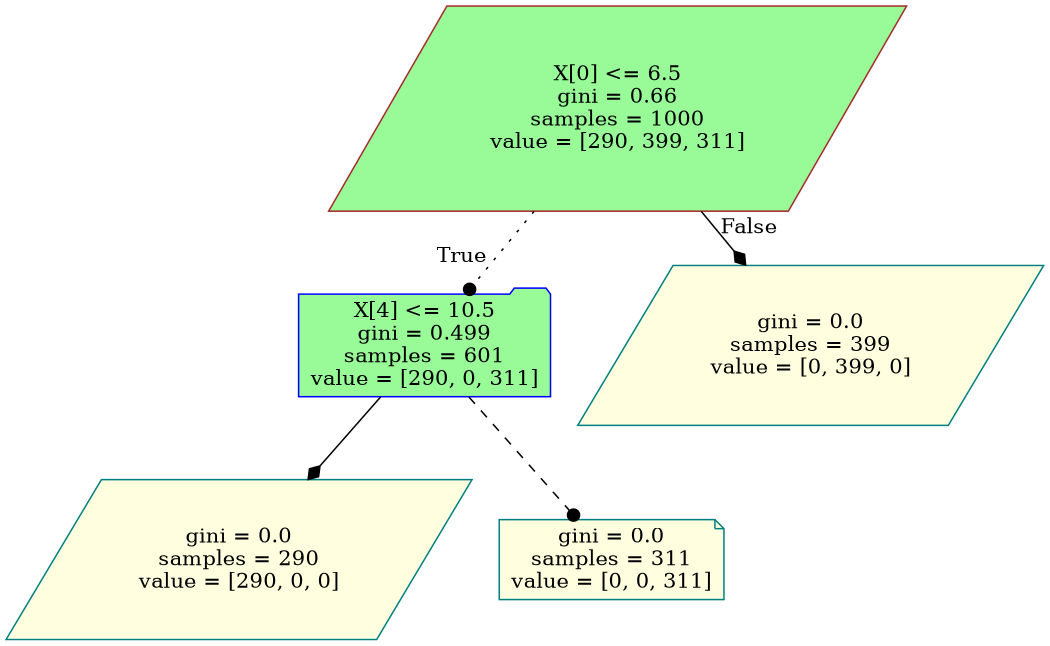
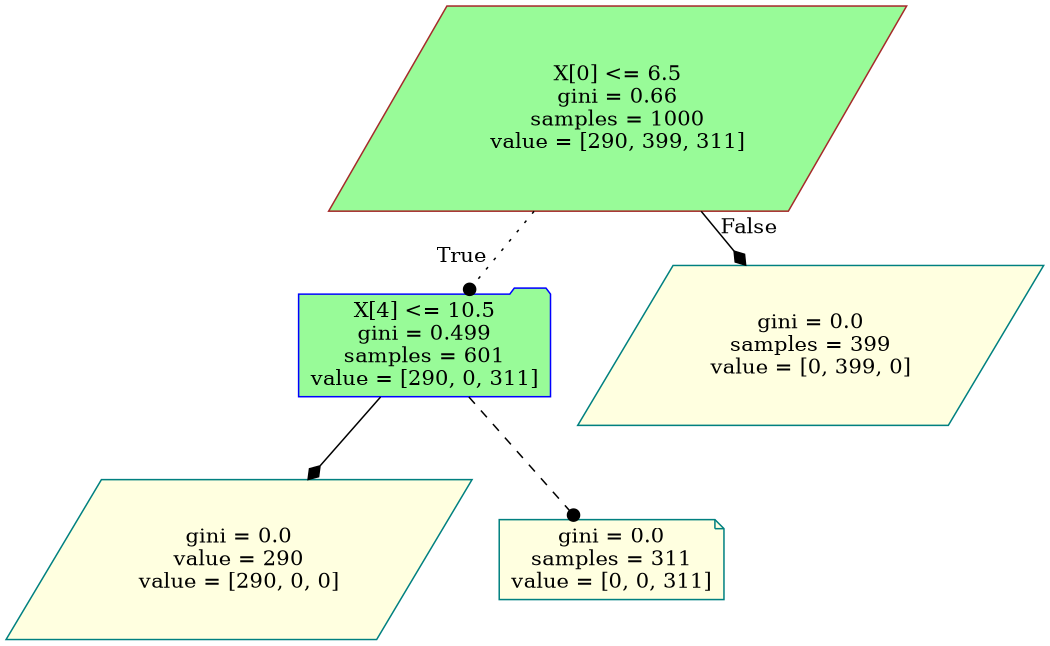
node "gini = 0.0 samples = 290 value = [290, 0, 0]": label "gini = 0.0 samples = 290 value = [290, 0, 0]" -> "gini = 0.0 value = 290 value = [290, 0, 0]"
